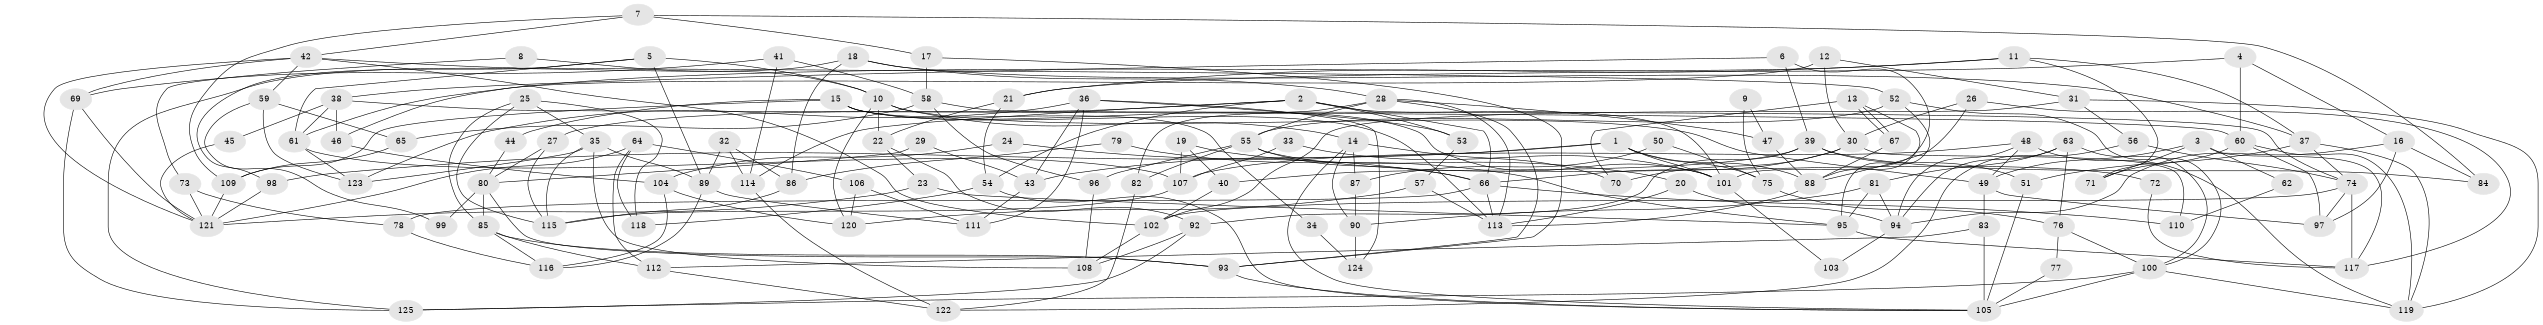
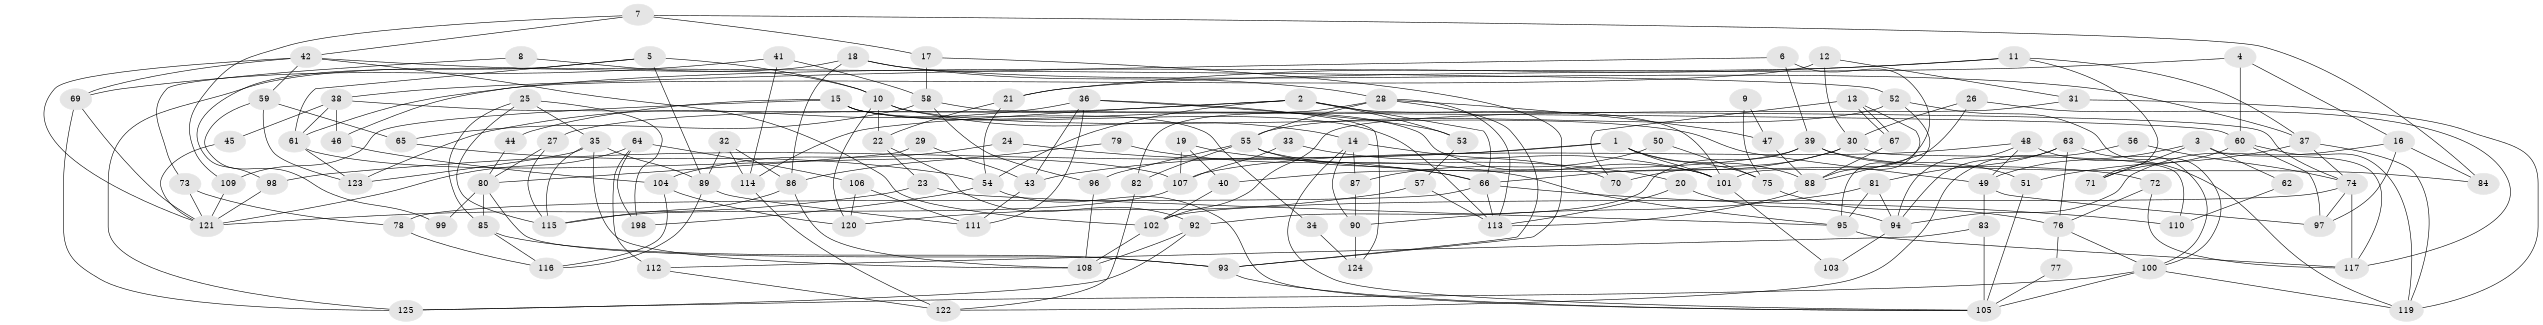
edge "31" -- "56": removed
edge "65" -- "109": now "65" -- "54"
edge "72" -- "76": added
node "118": label "118" -> "198"
edge "86" -- "108": added
edge "85" -- "112": removed
